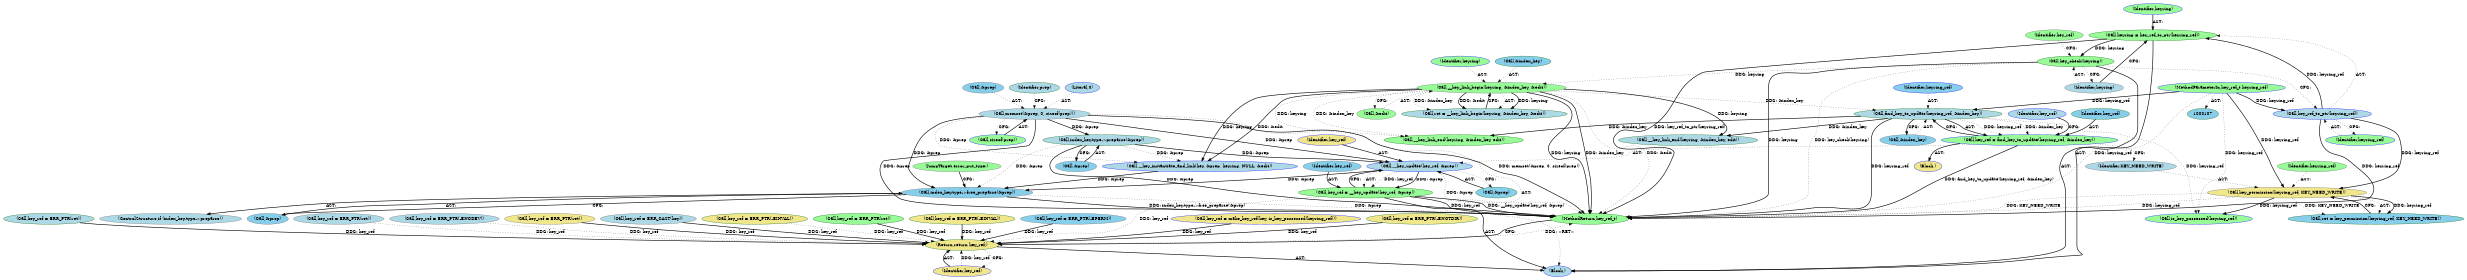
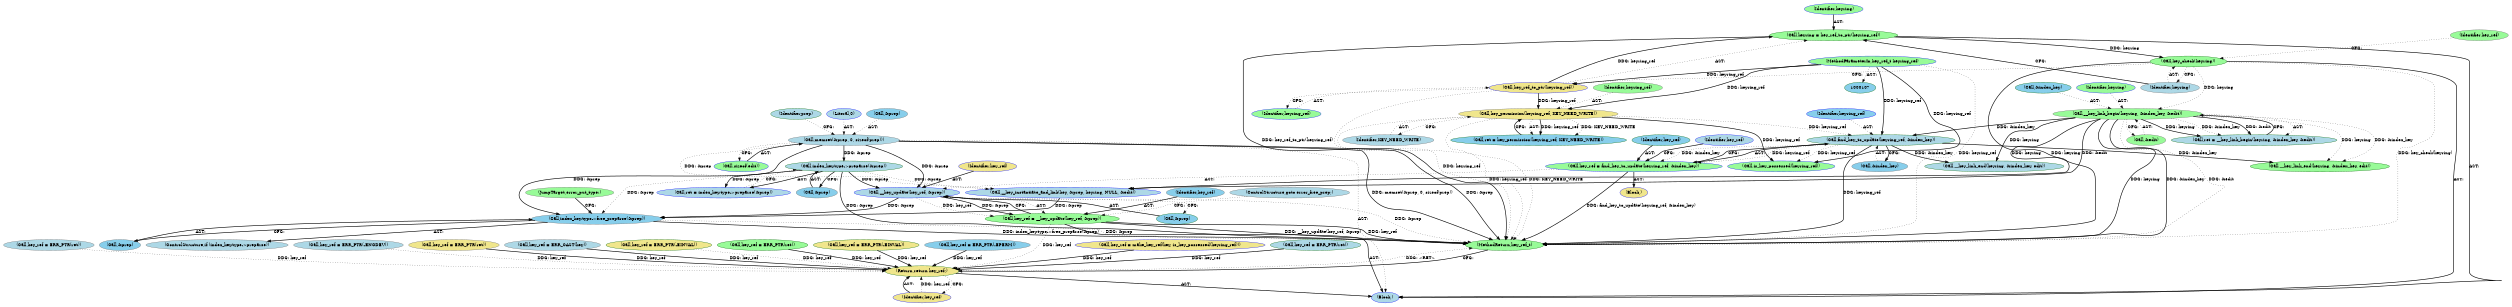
edge "(Call,__key_link_begin(keyring, &index_key, &edit))" -> "(Call,find_key_to_update(keyring_ref, &index_key))": style dotted -> bold
node "(Call,key_ref_to_ptr(keyring_ref))": fillcolor lightblue -> khaki
edge "(Call,key_permission(keyring_ref, KEY_NEED_WRITE))" -> "(Call,find_key_to_update(keyring_ref, &index_key))": added, label "DDG: keyring_ref"
node "(Call,sizeof(prep))": label "(Call,sizeof(prep))" -> "(Call,sizeof(edit))"
edge "(Call,key_ref = find_key_to_update(keyring_ref, &index_key))" -> "(Identifier,KEY_NEED_WRITE)": now "(Call,key_permission(keyring_ref, KEY_NEED_WRITE))" -> "(Identifier,KEY_NEED_WRITE)"
edge "(MethodParameterIn,key_ref_t keyring_ref)" -> "(Call,is_key_possessed(keyring_ref))": style dotted -> bold
node "(Call,ret = index_key.type->preparse(&prep))": added
node "(ControlStructure,goto error_free_prep;)": added
edge "(Call,key_ref_to_ptr(keyring_ref))" -> "(MethodReturn,key_ref_t)": style bold -> dotted
node "(Call,key_ref = ERR_PTR(-ENOTDIR))": removed
